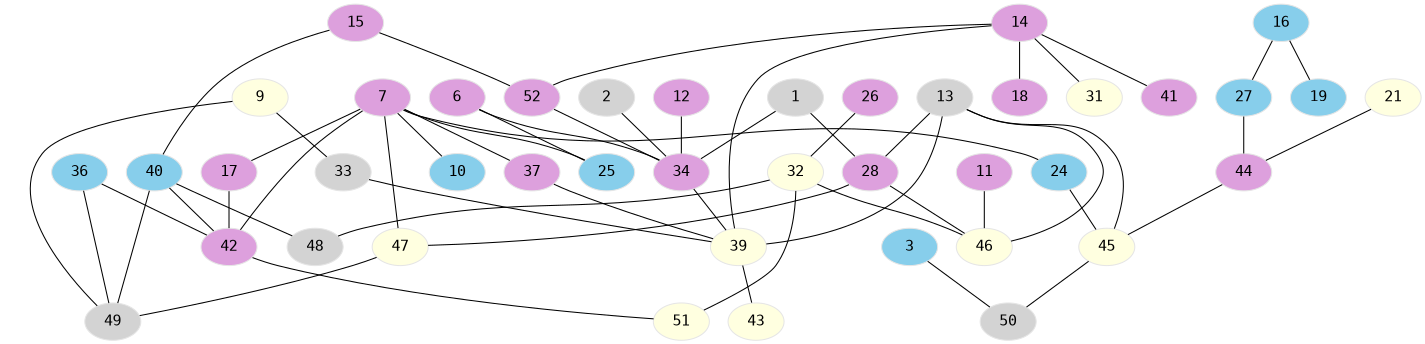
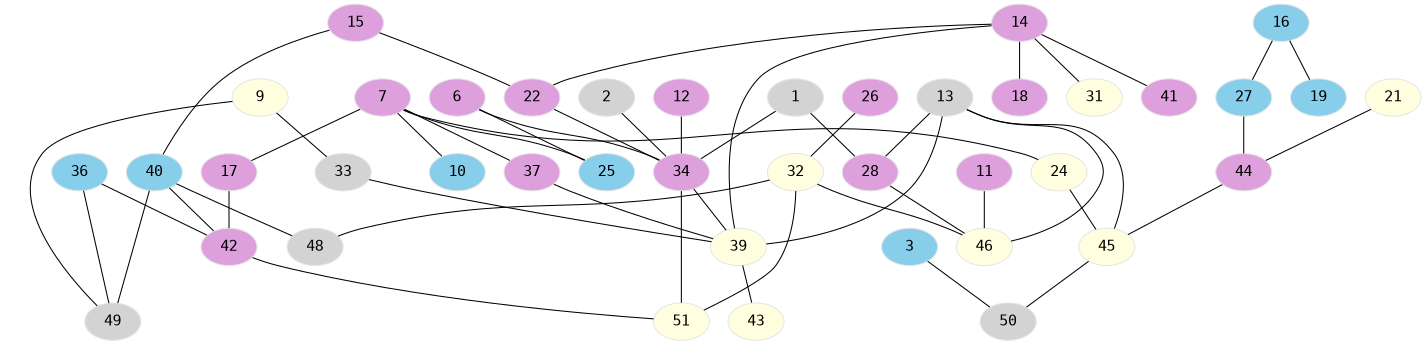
node "52": label "52" -> "22"
edge "7" -- "42": removed
node "24": fillcolor skyblue -> lightyellow
node "47": removed
edge "34" -- "51": added
